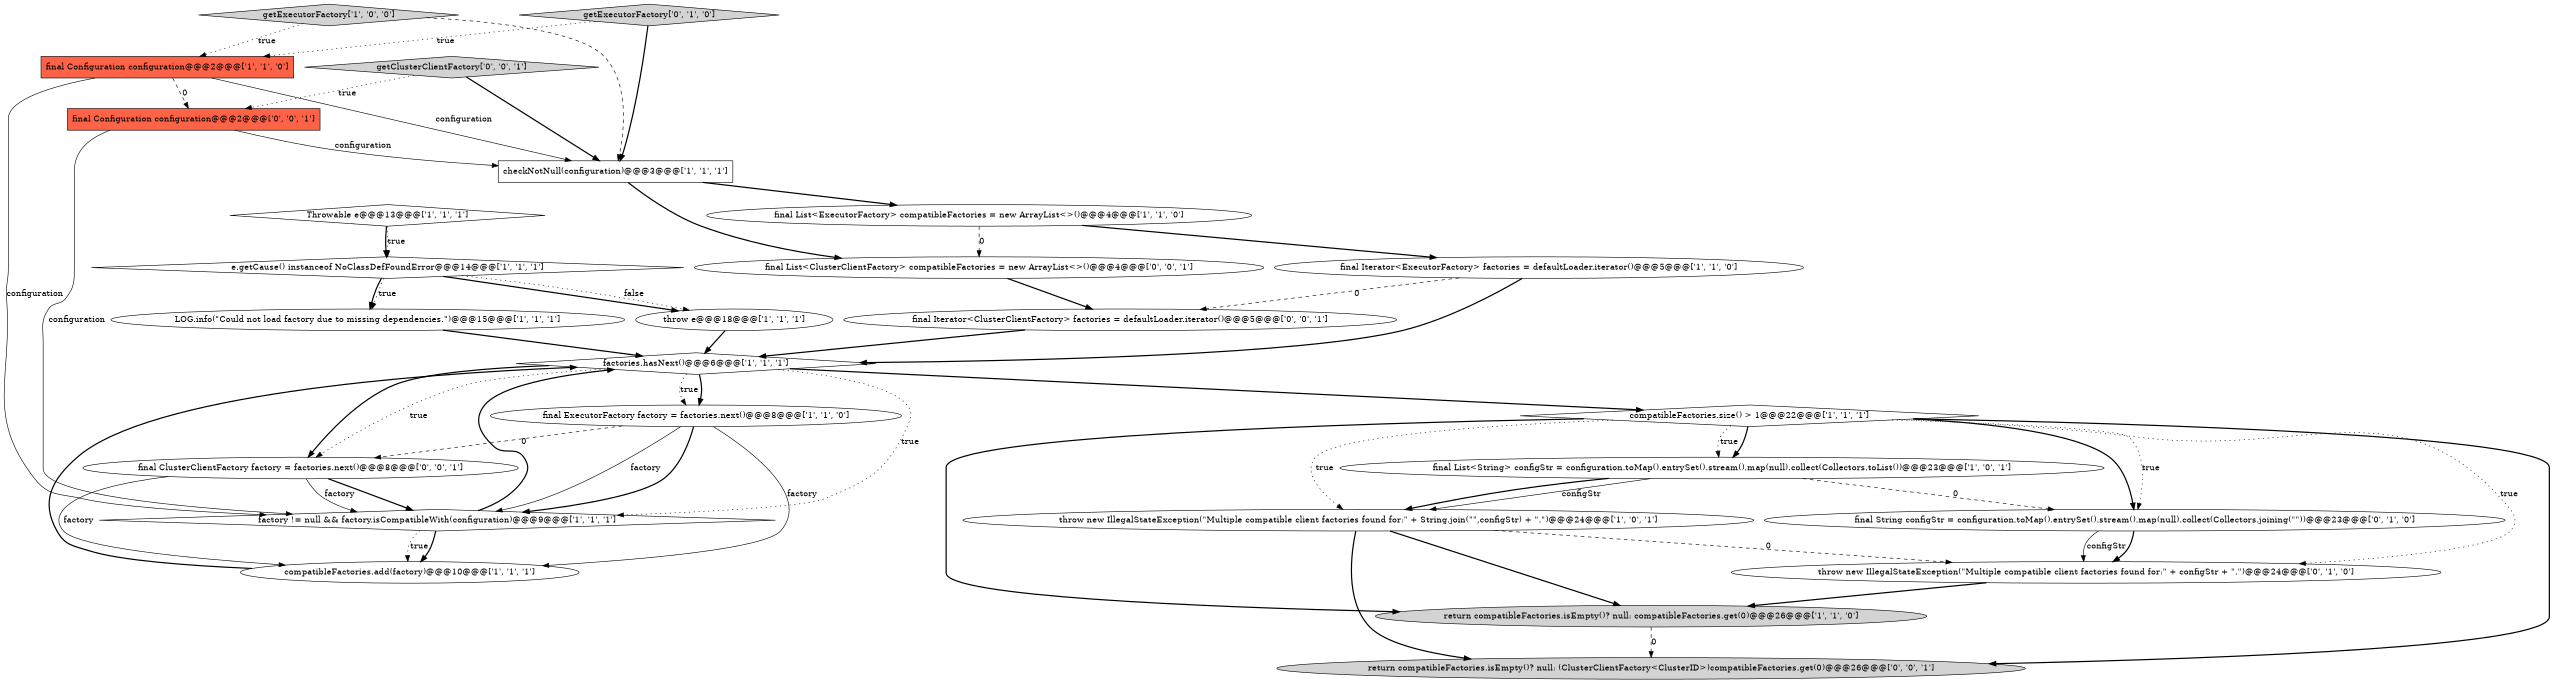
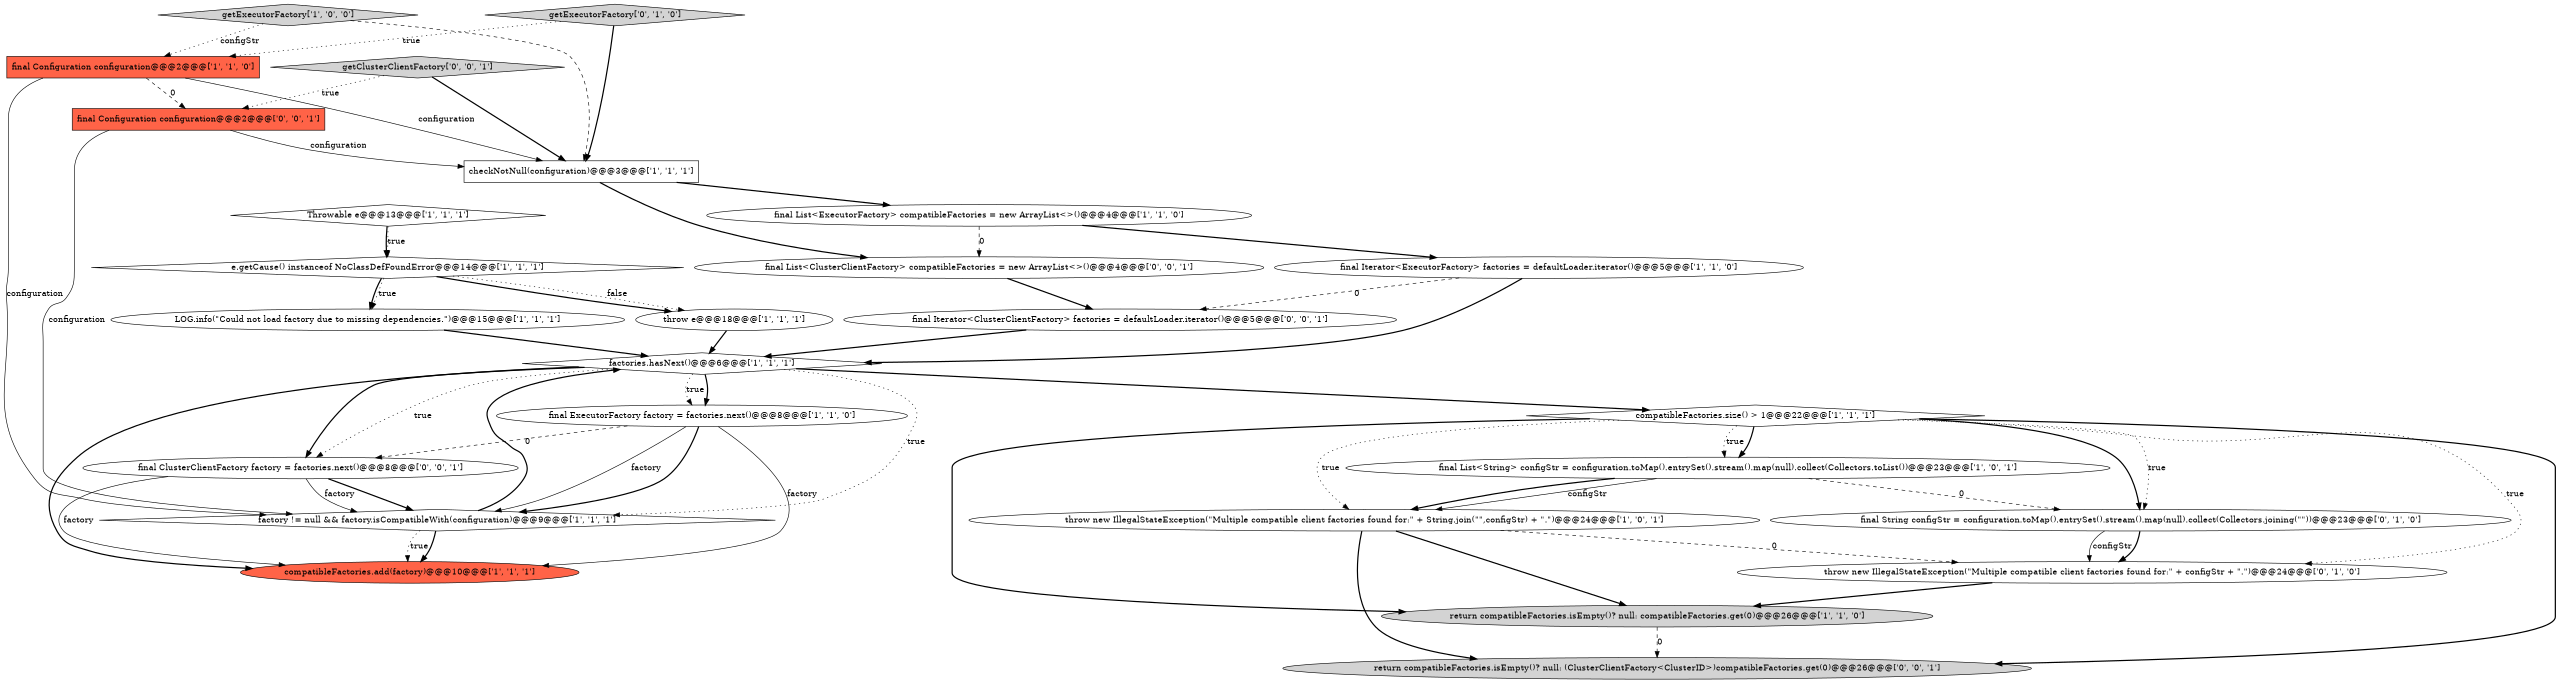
edge "getExecutorFactory['1', '0', '0']" -> "final Configuration configuration@@@2@@@['1', '1', '0']": label "true" -> "configStr"
edge "compatibleFactories.add(factory)@@@10@@@['1', '1', '1']" -> "factories.hasNext()@@@6@@@['1', '1', '1']": reversed
node "compatibleFactories.add(factory)@@@10@@@['1', '1', '1']": fillcolor white -> tomato
